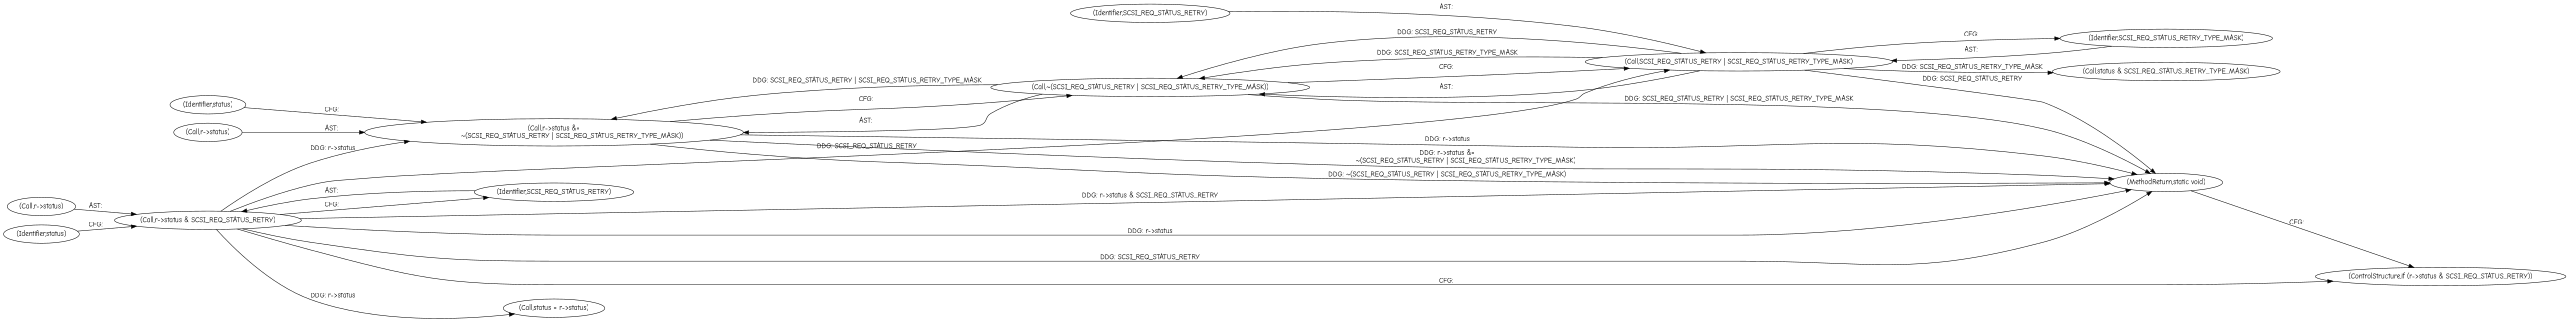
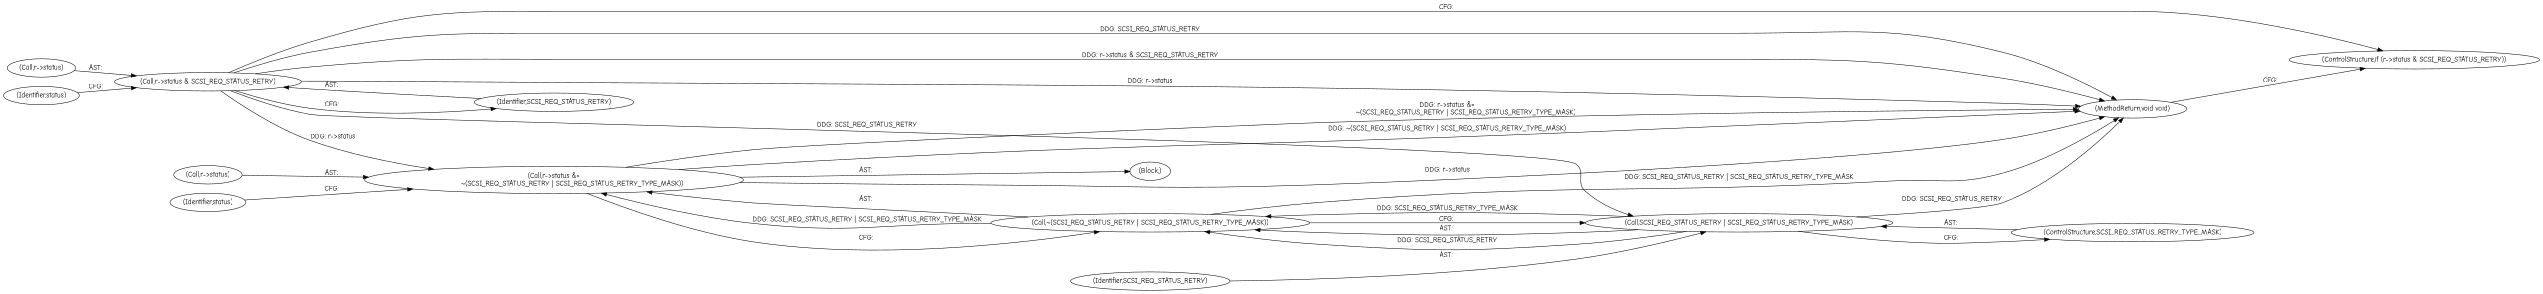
node "(Identifier,SCSI_REQ_STATUS_RETRY_TYPE_MASK)": label "(Identifier,SCSI_REQ_STATUS_RETRY_TYPE_MASK)" -> "(ControlStructure,SCSI_REQ_STATUS_RETRY_TYPE_MASK)"
node "(Call,status & SCSI_REQ_STATUS_RETRY_TYPE_MASK)": removed
node "(Block,)": added
node "(MethodReturn,static void)": label "(MethodReturn,static void)" -> "(MethodReturn,void void)"
node "(Call,status = r->status)": removed
